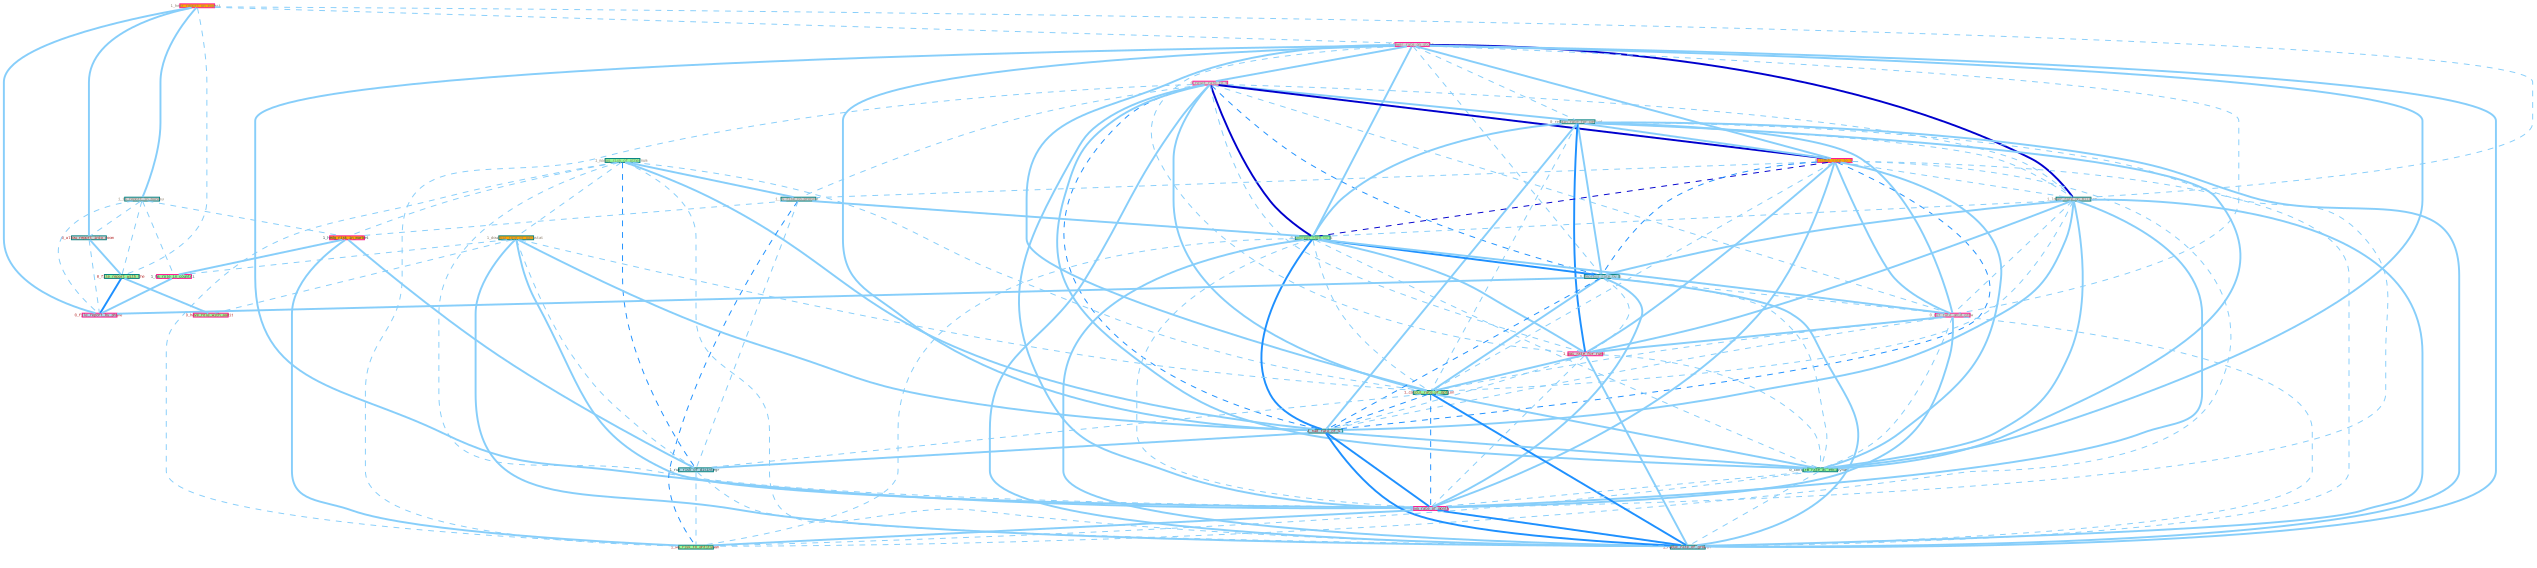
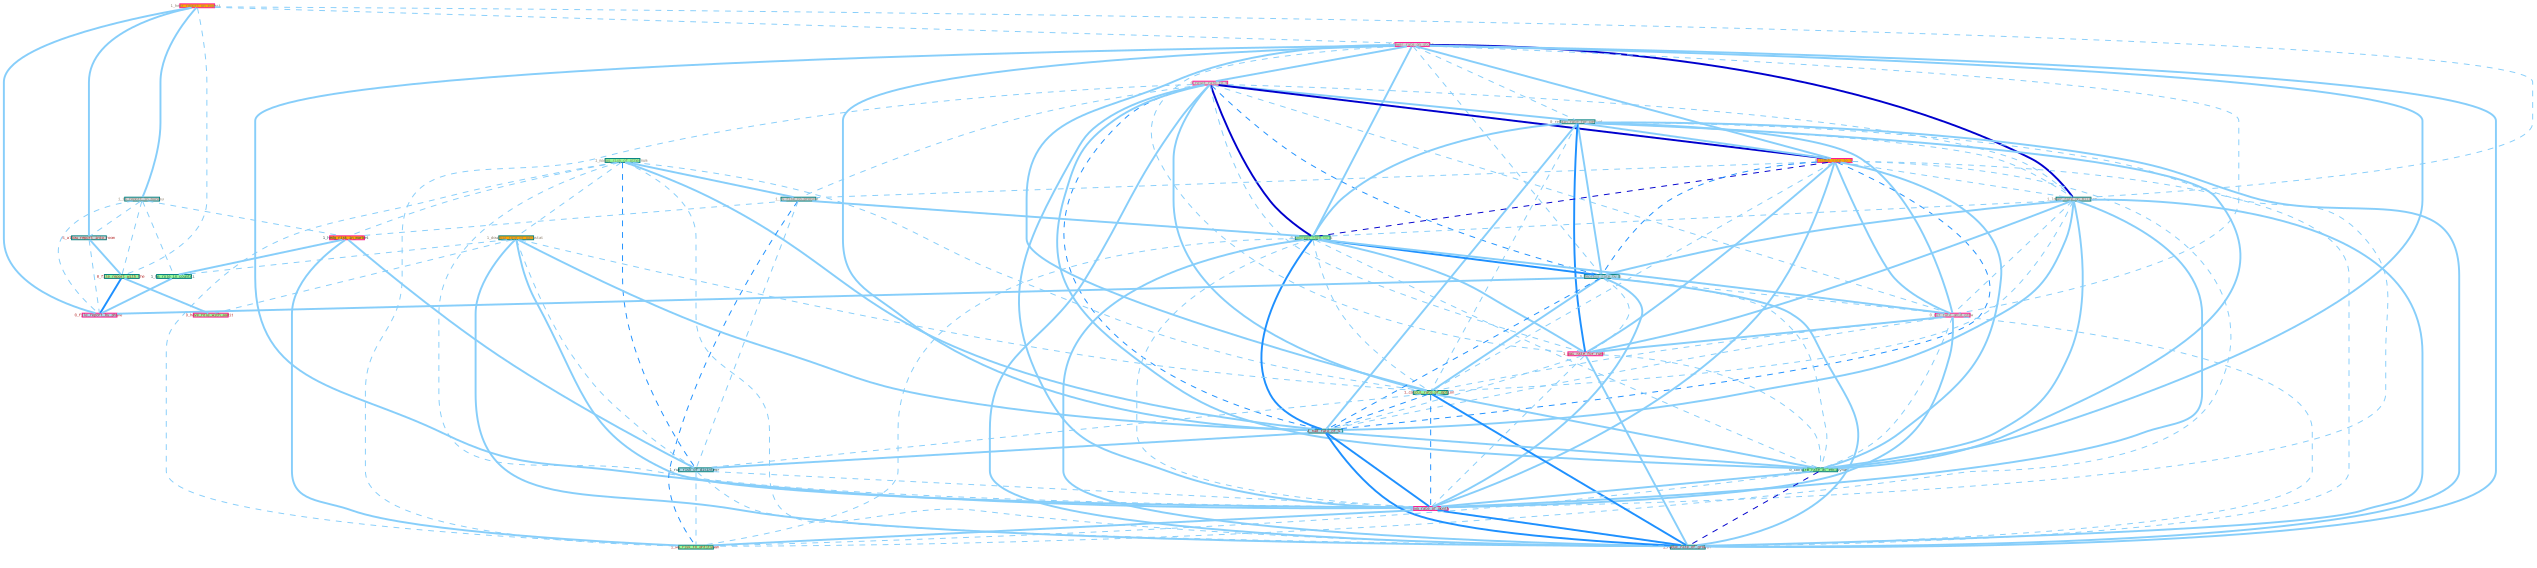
node "0_allow_report_into_room": label "0_allow_report_into_room" -> "5_allow_report_into_room"
node "1_ha_role_in_countri": color deeppink -> teal
edge "1_pai_rate_for_fund" -- "1_calcul_rate_of_option": removed
edge "1_run_risk_of_disintegr" -- "1_wa_rate_of_month": added
edge "0_confirm_rate_at_entitynam" -- "1_wa_rate_of_month": style dashed -> bold
edge "0_confirm_rate_at_entitynam" -- "1_reduc_rate_of_growth": color #87cefa -> #0000cd
